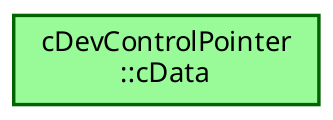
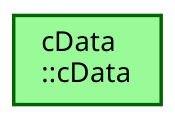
node "cDevControlPointer ::cData": label "cDevControlPointer ::cData" -> "cData ::cData"
